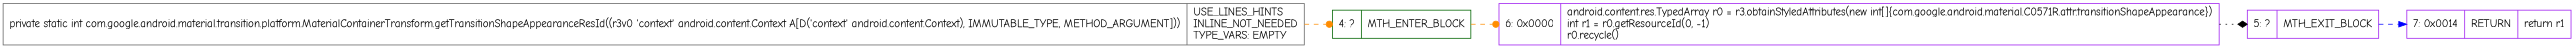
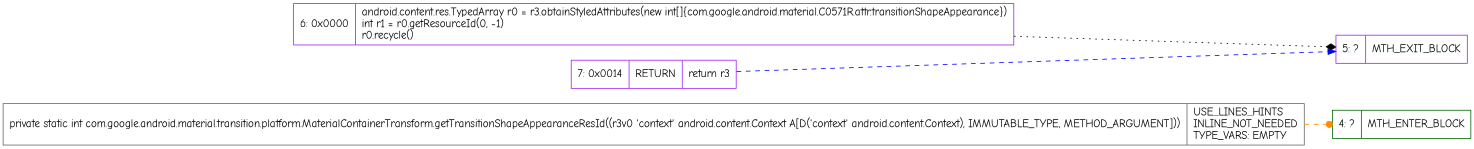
edge "4: ?" -> "6: 0x0000": removed
edge "5: ?" -> "7: 0x0014": reversed
node "7: 0x0014": text "return r1" -> "return r3"
